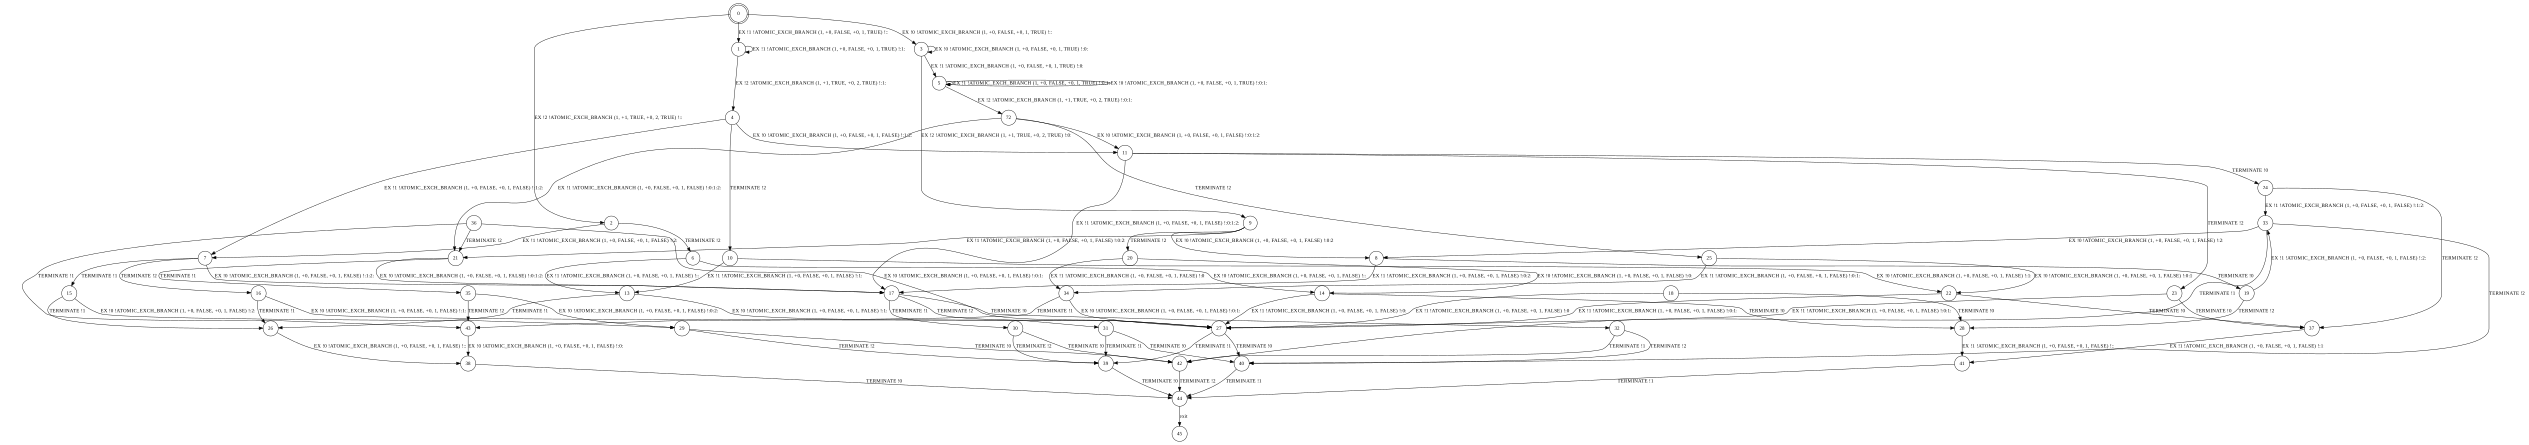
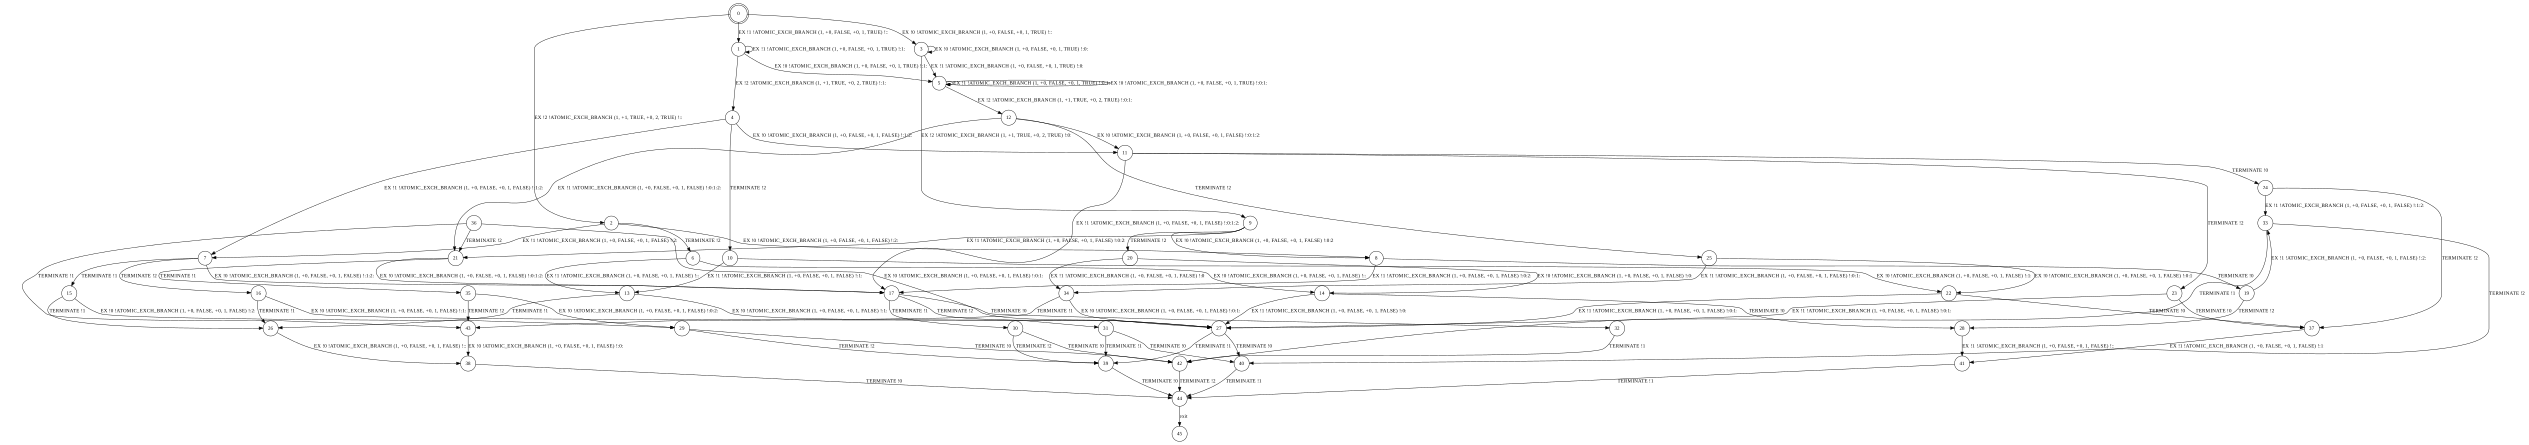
edge "1" -> "5": added, label "EX !0 !ATOMIC_EXCH_BRANCH (1, +0, FALSE, +0, 1, TRUE) !:1:"
node "72": label "72" -> "12"
edge "33" -> "8": now "2" -> "8"
node "18": removed
edge "32" -> "40": removed, label "TERMINATE !2"
